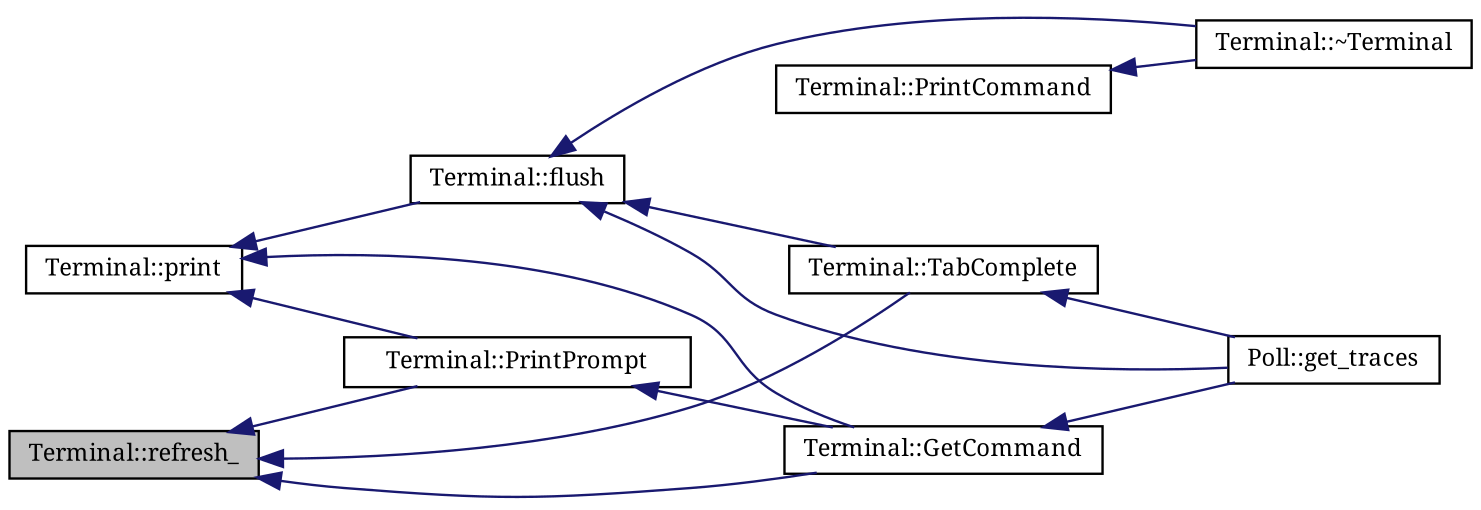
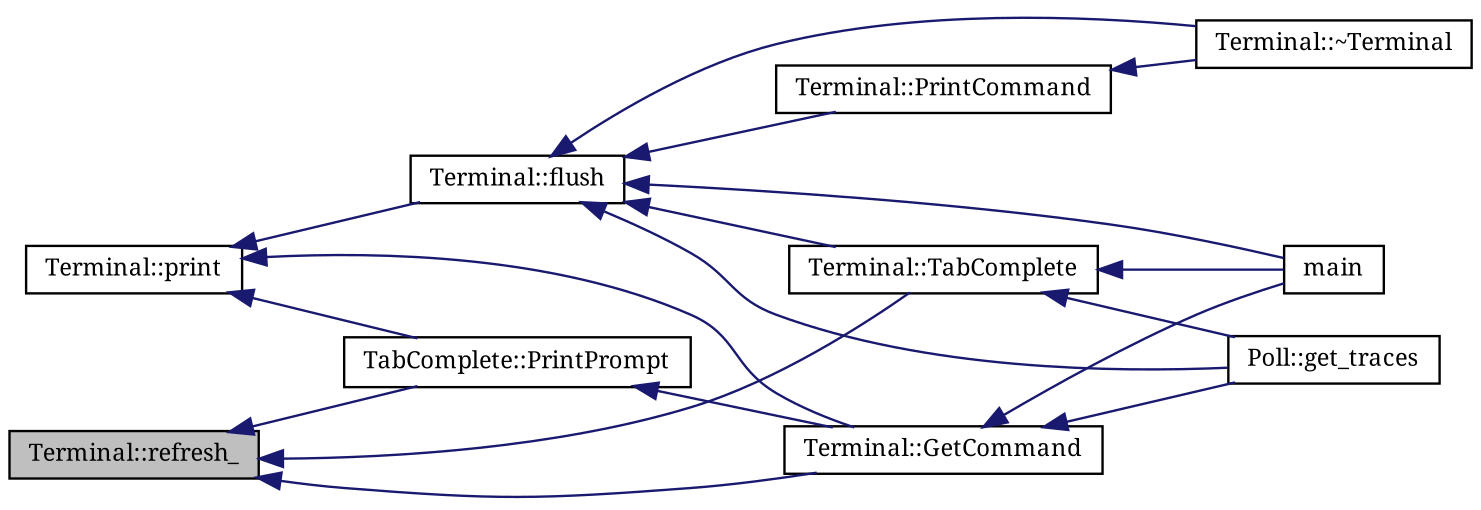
edge "Terminal::PrintCommand" -> "Terminal::flush": added
node "main": added
node "Terminal::PrintPrompt": label "Terminal::PrintPrompt" -> "TabComplete::PrintPrompt"
